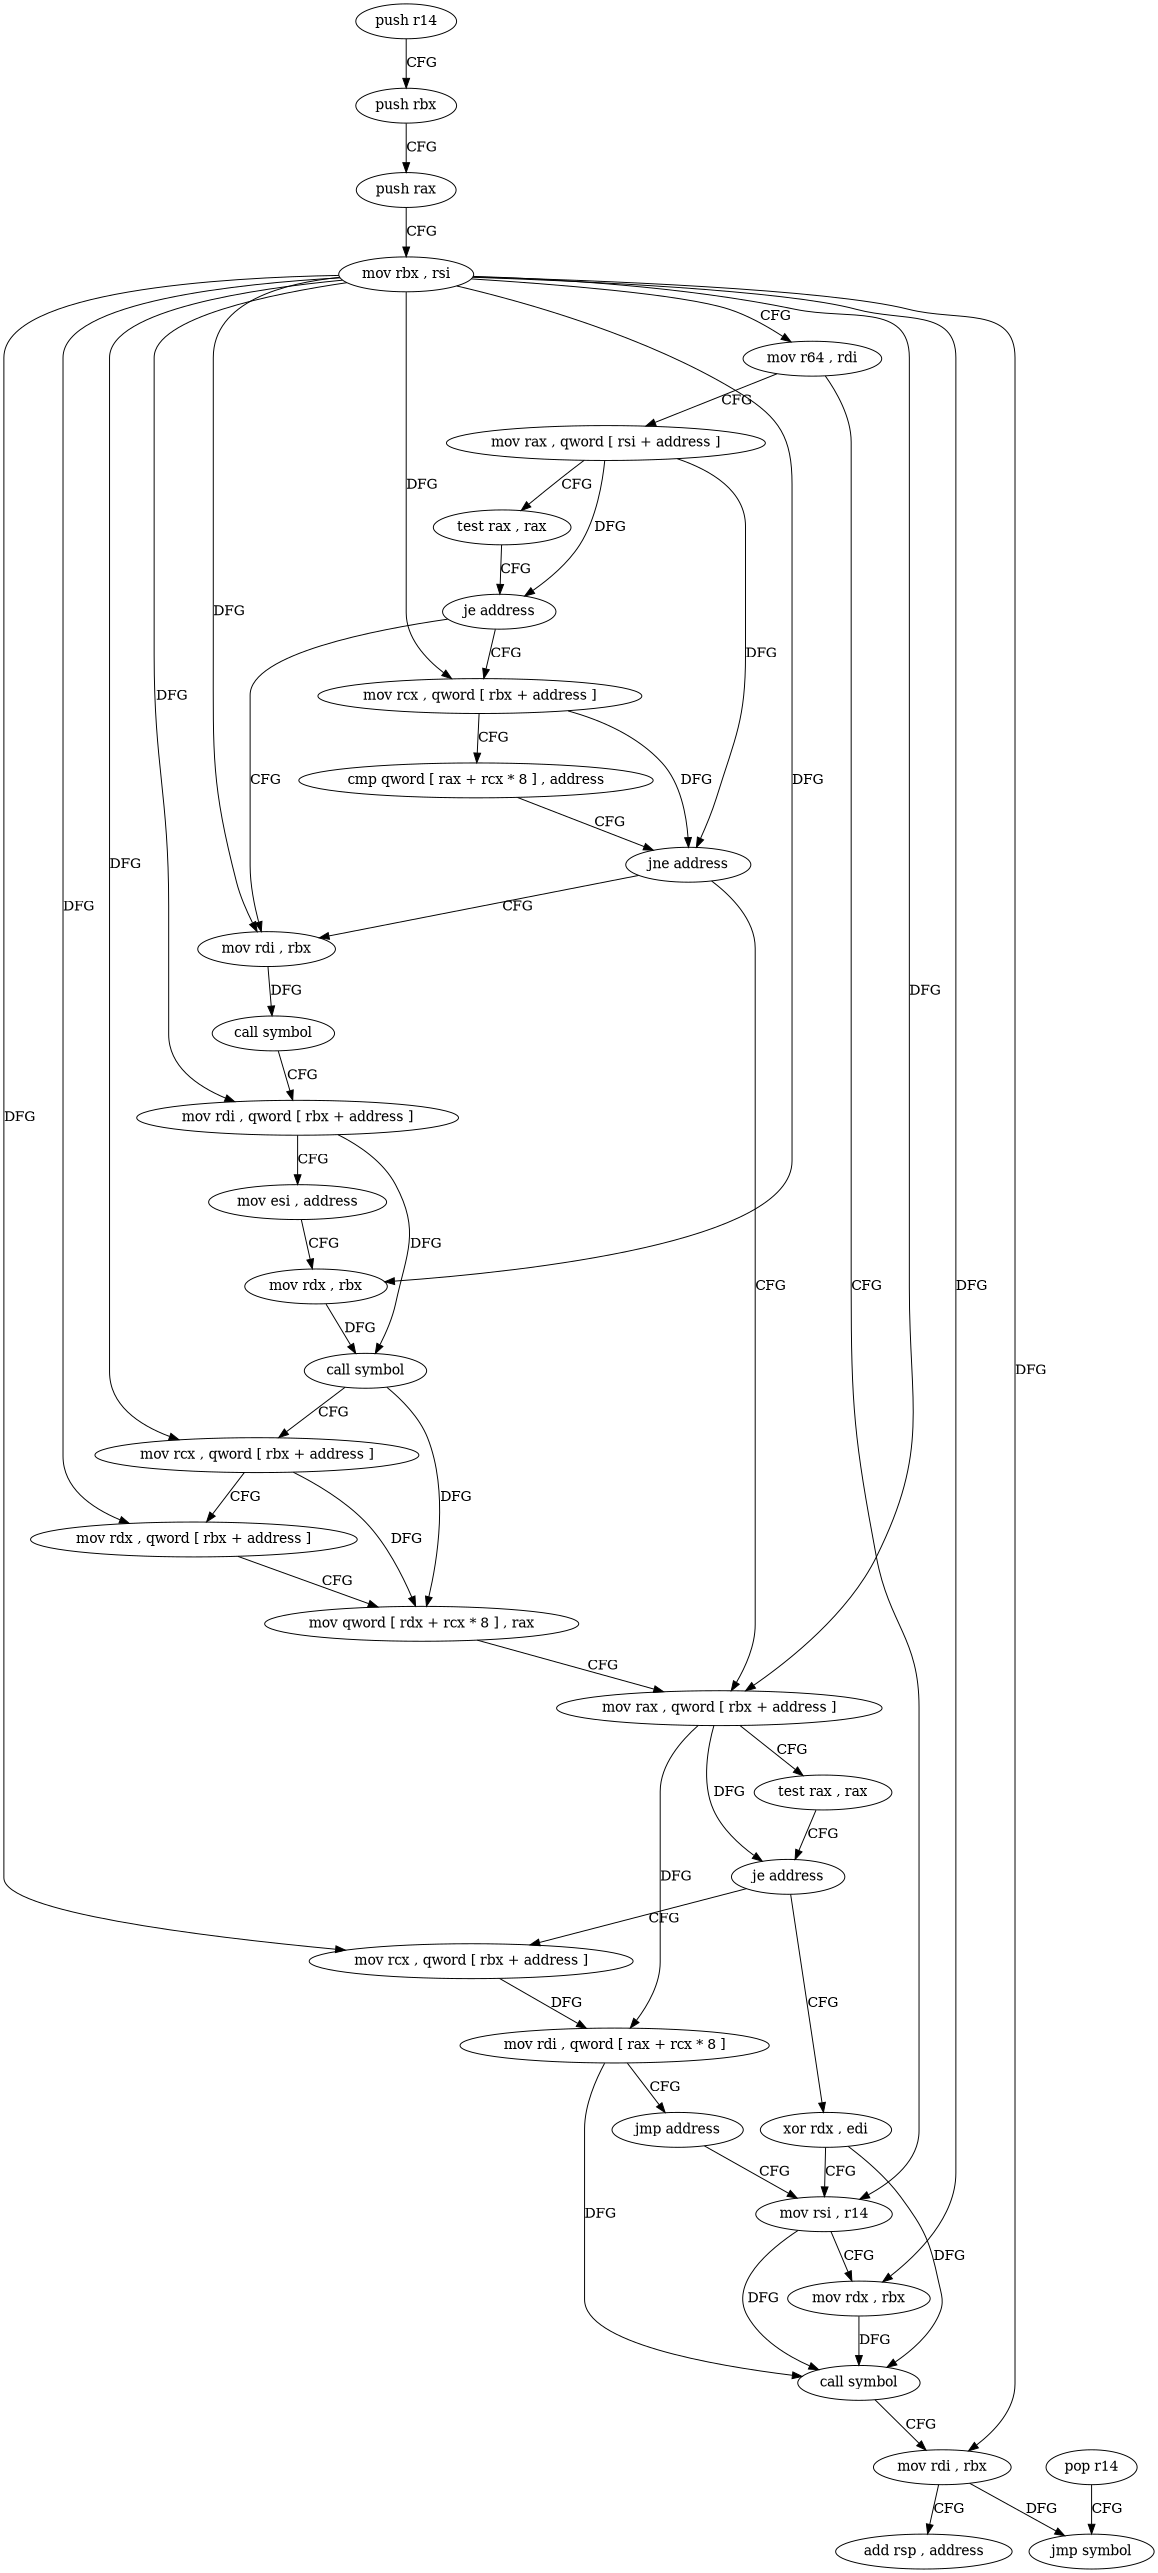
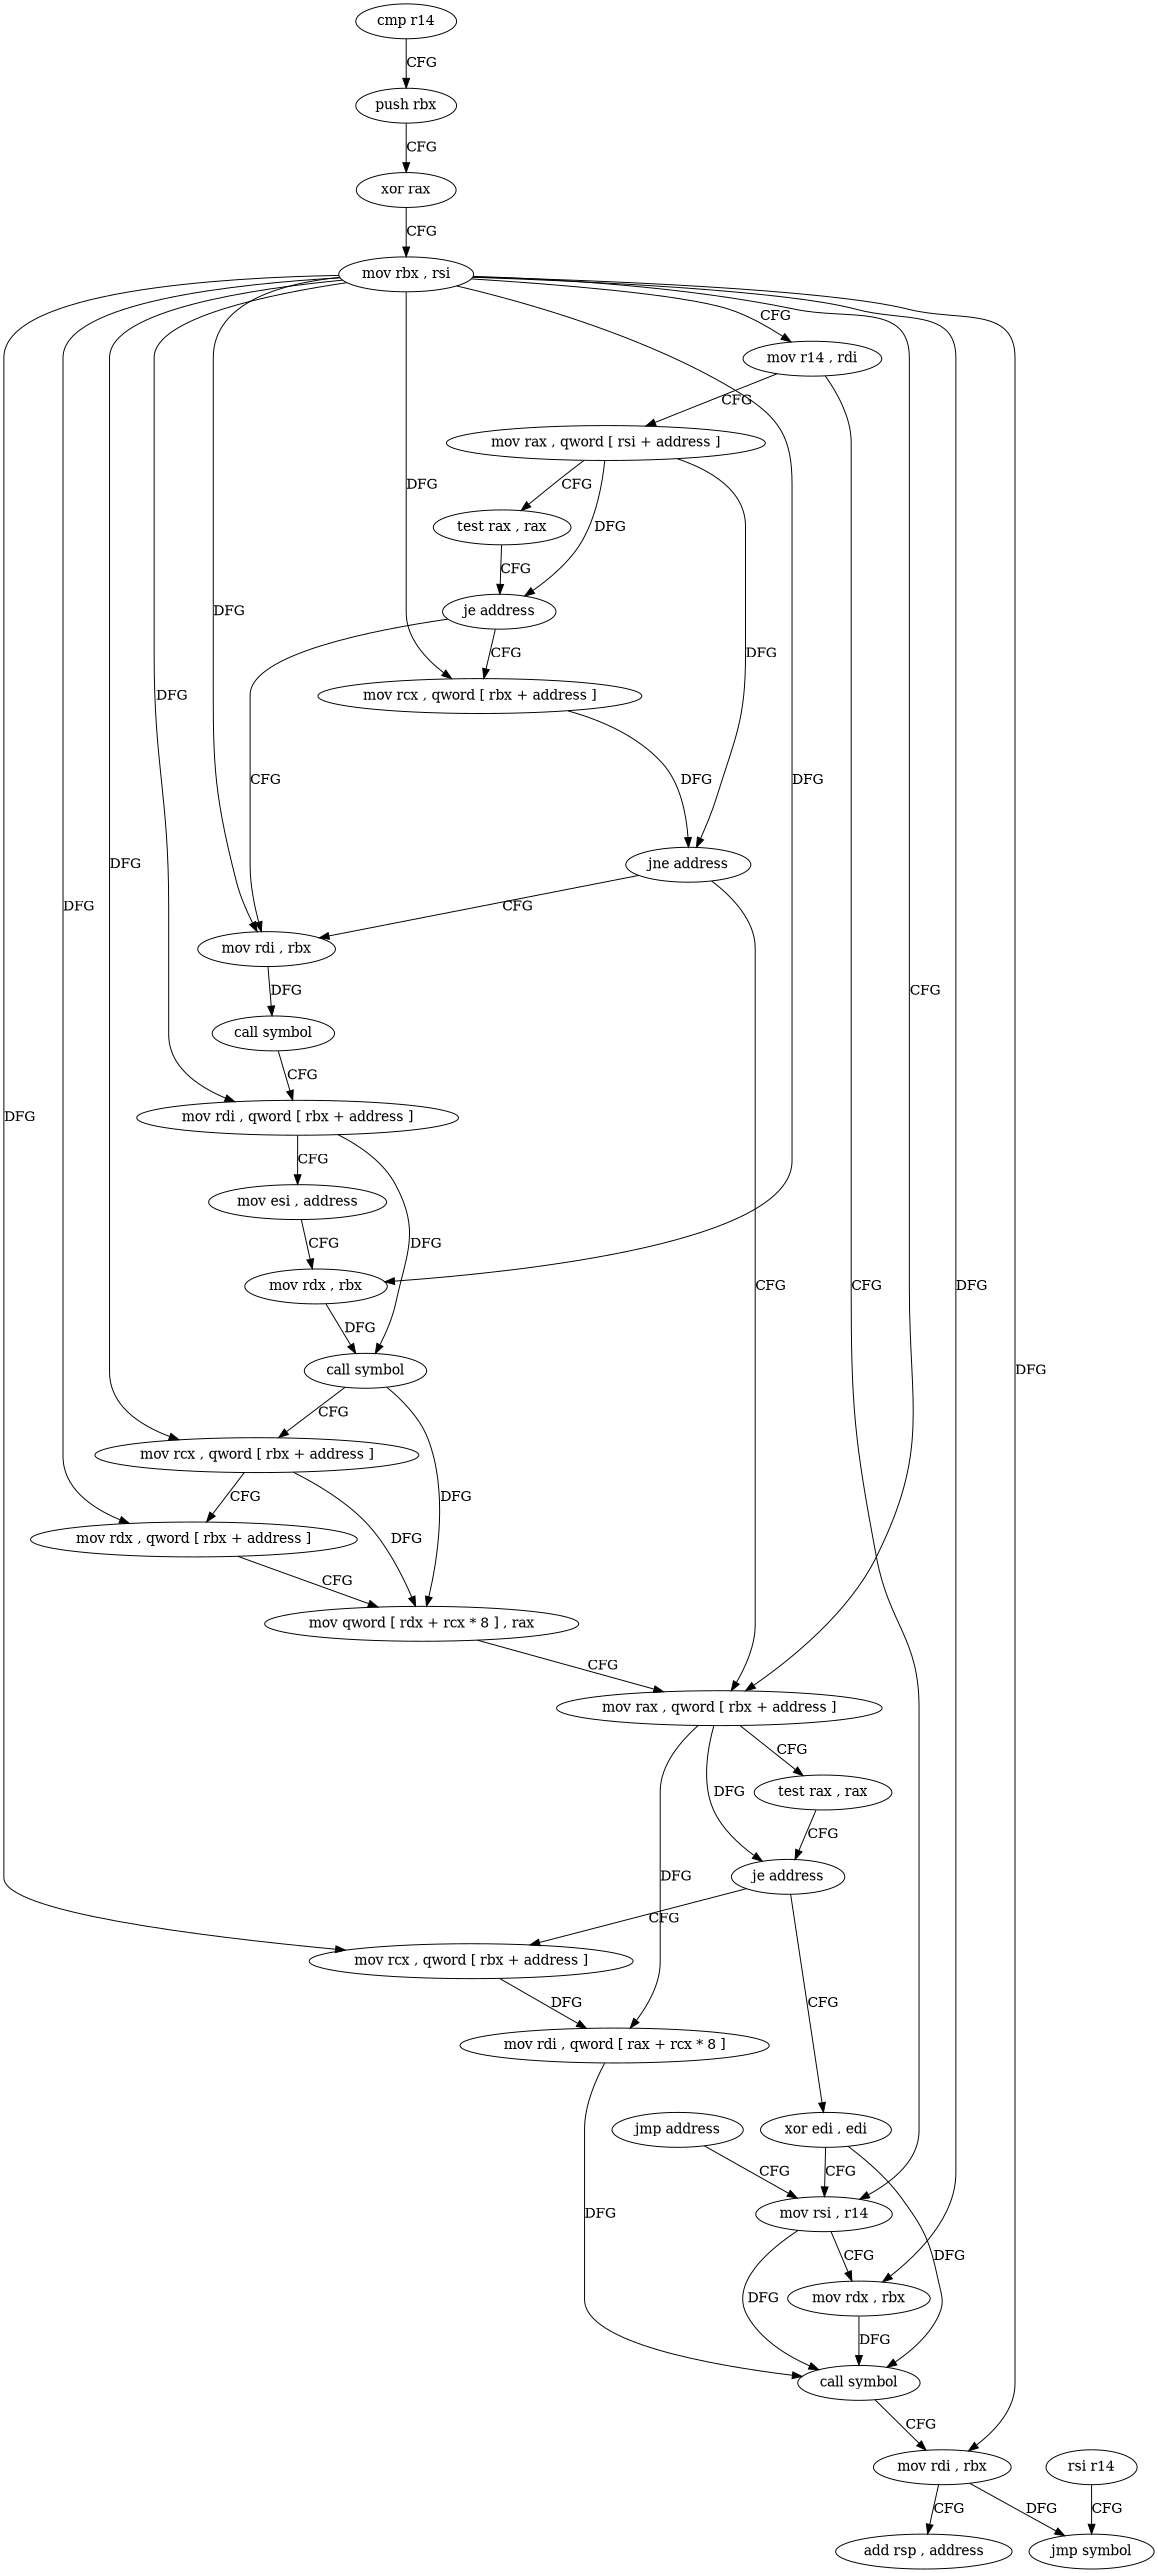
node "push r14": label "push r14" -> "cmp r14"
node "push rax": label "push rax" -> "xor rax"
node "mov r64 , rdi": label "mov r64 , rdi" -> "mov r14 , rdi"
node "cmp qword [ rax + rcx * 8 ] , address": removed
edge "mov rbx , rsi" -> "mov rax , qword [ rbx + address ]": label "DFG" -> "CFG"
edge "mov rdi , qword [ rax + rcx * 8 ]" -> "jmp address": removed, label "CFG"
node "xor rdx , edi": label "xor rdx , edi" -> "xor edi , edi"
node "pop r14": label "pop r14" -> "rsi r14"
